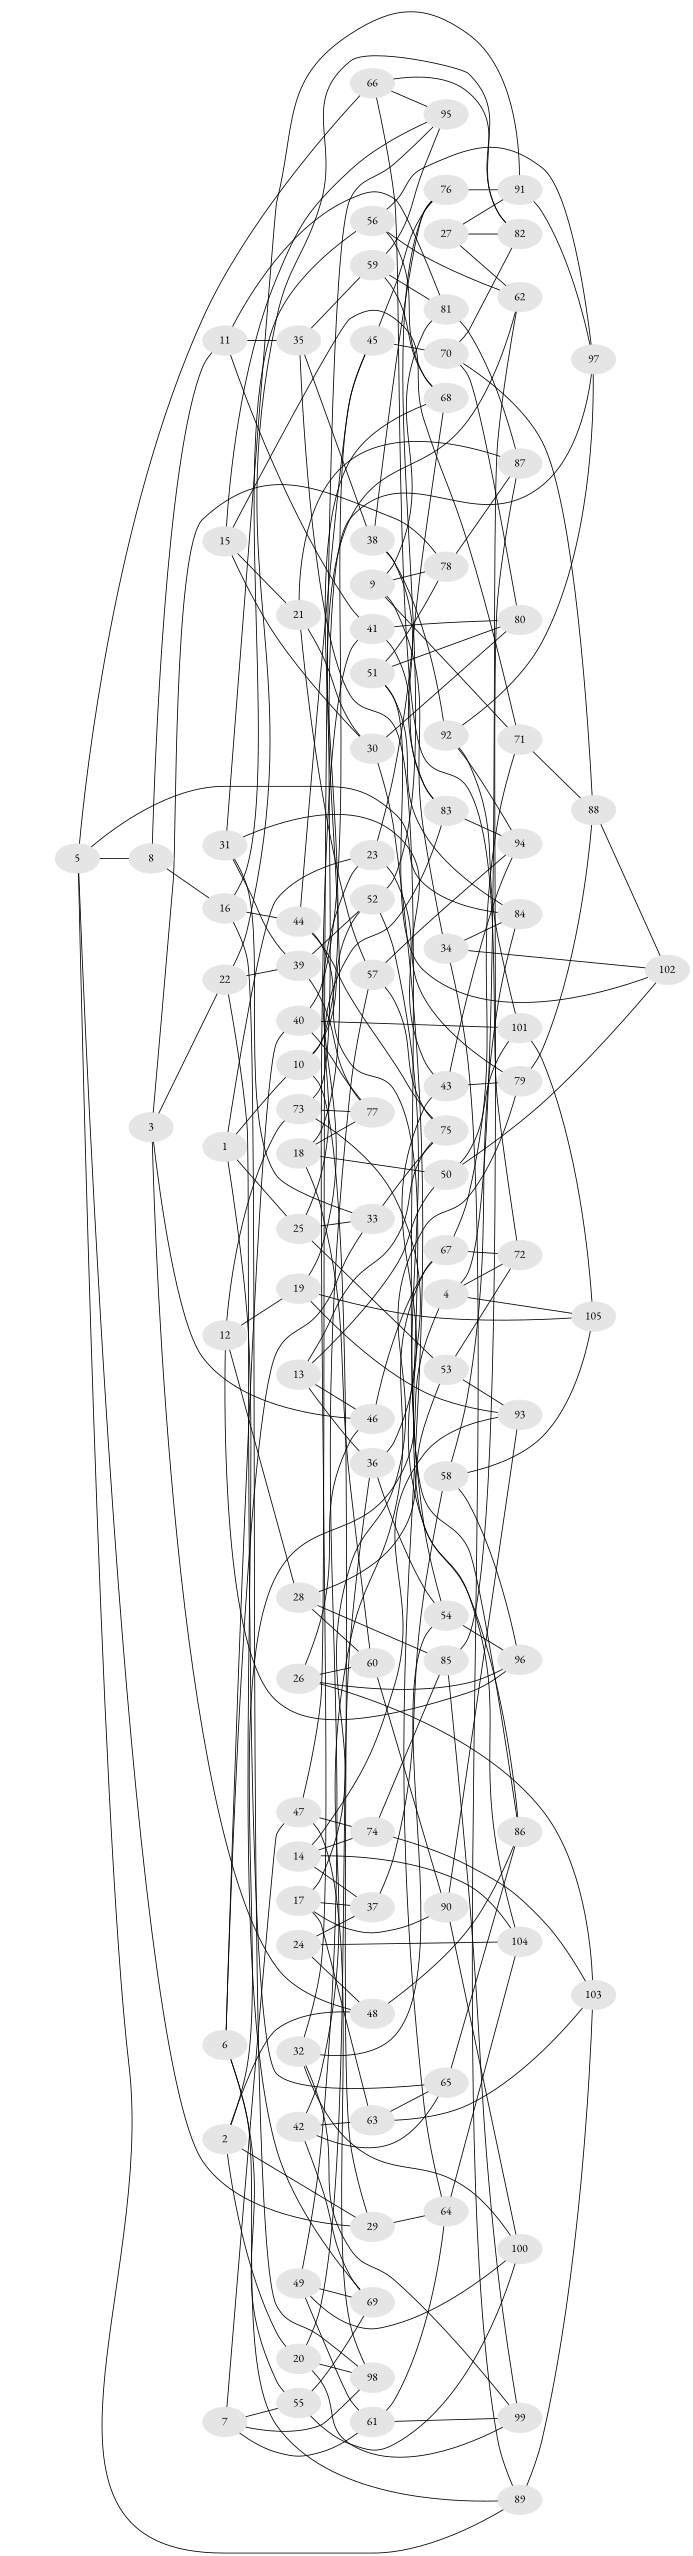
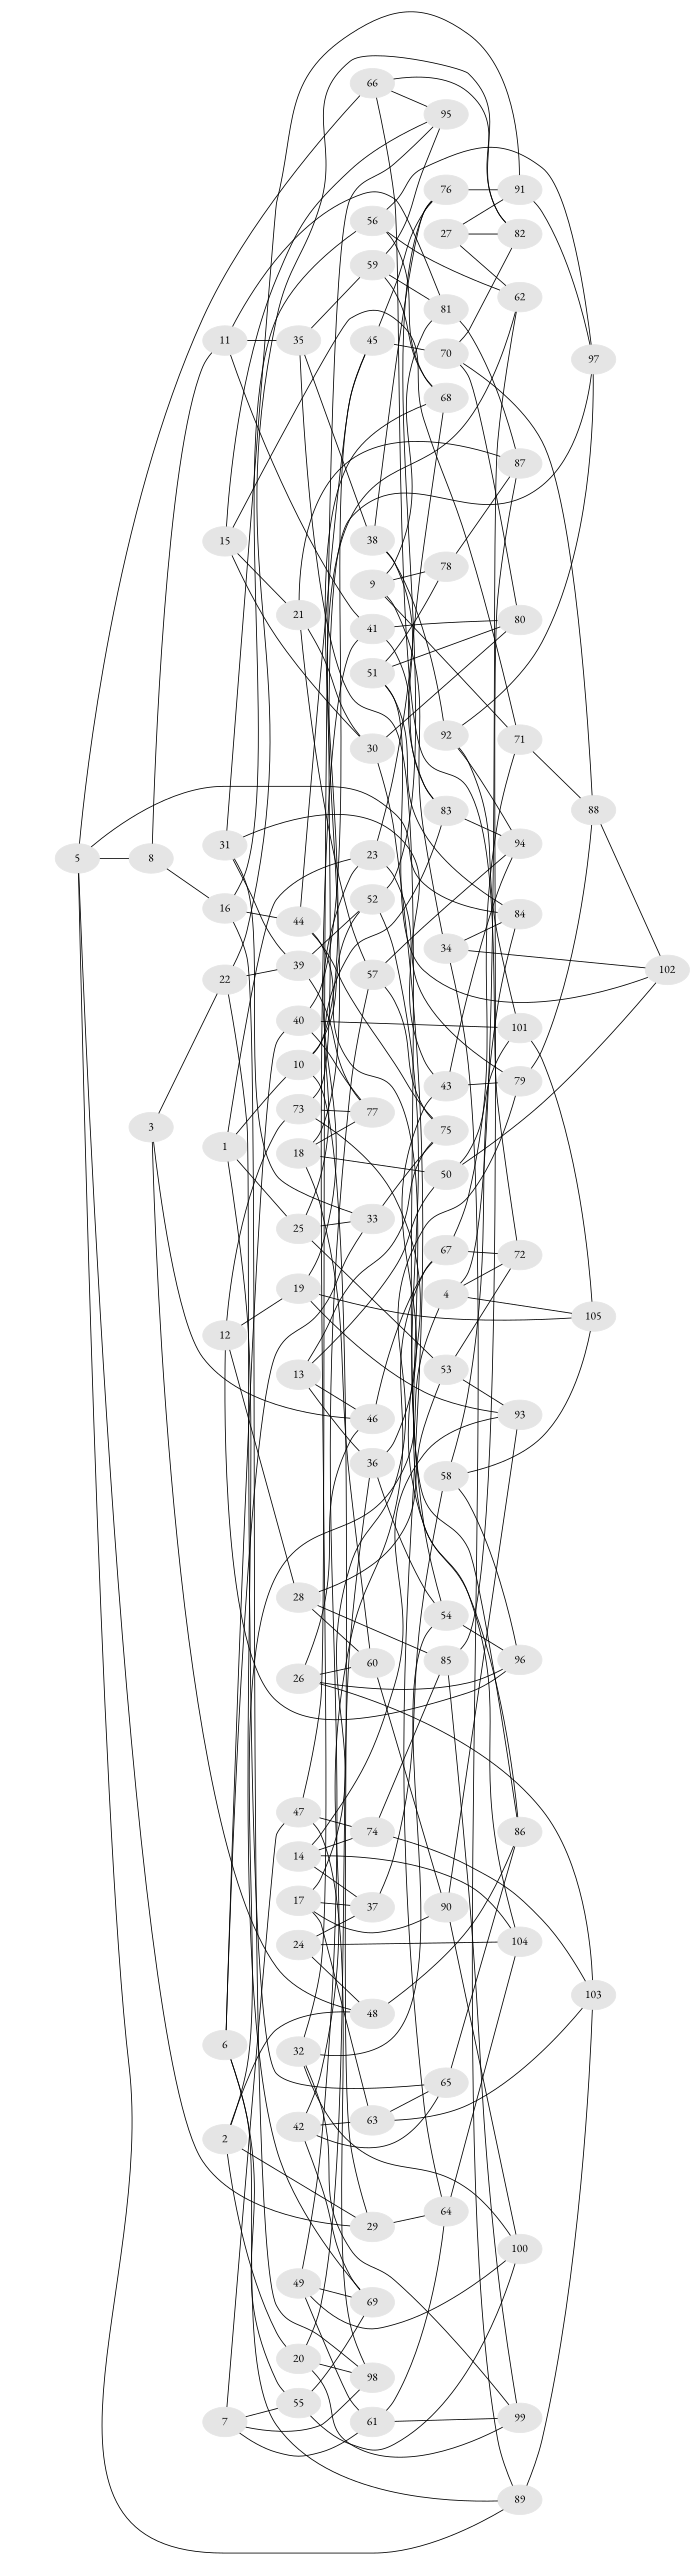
edge "78" -- "3": removed
